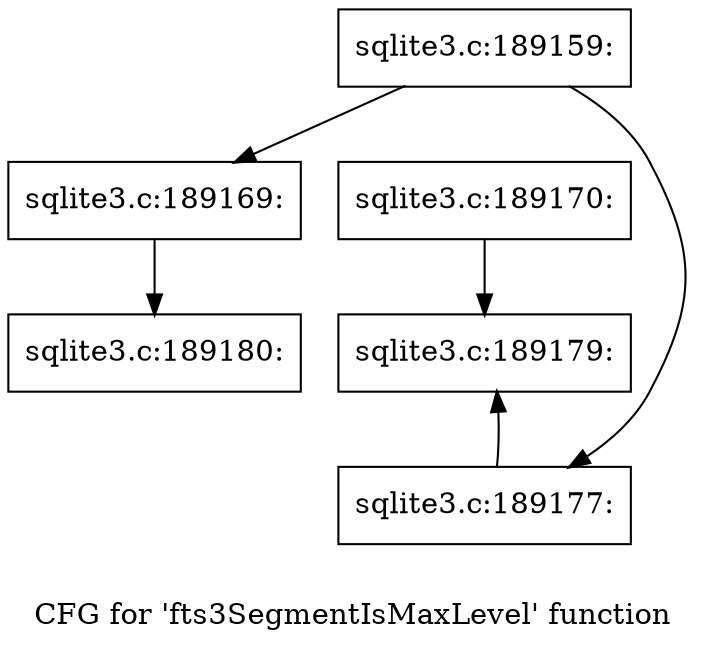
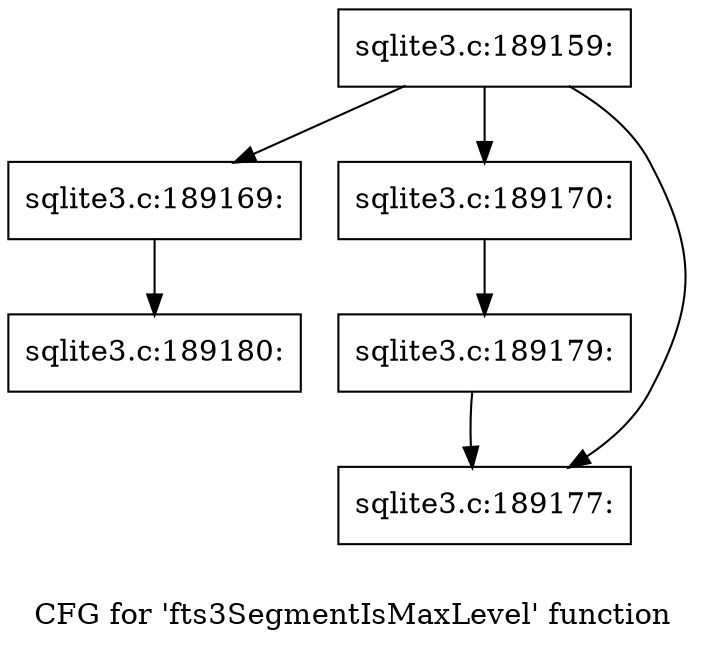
edge "sqlite3.c:189159:" -> "sqlite3.c:189170:": added
edge "sqlite3.c:189177:" -> "sqlite3.c:189179:": reversed
